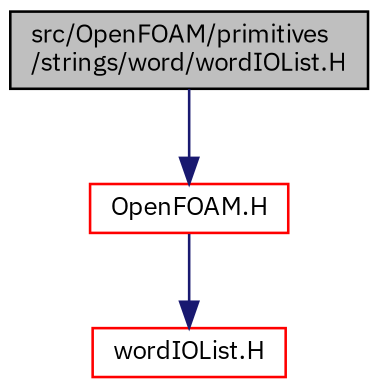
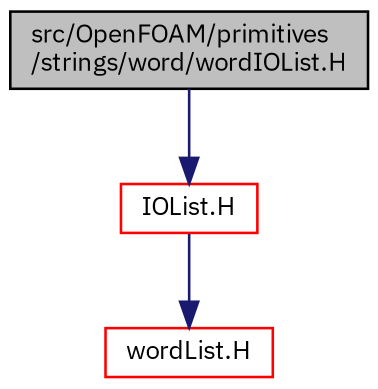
node "OpenFOAM.H": label "OpenFOAM.H" -> "IOList.H"
node "wordIOList.H": label "wordIOList.H" -> "wordList.H"
